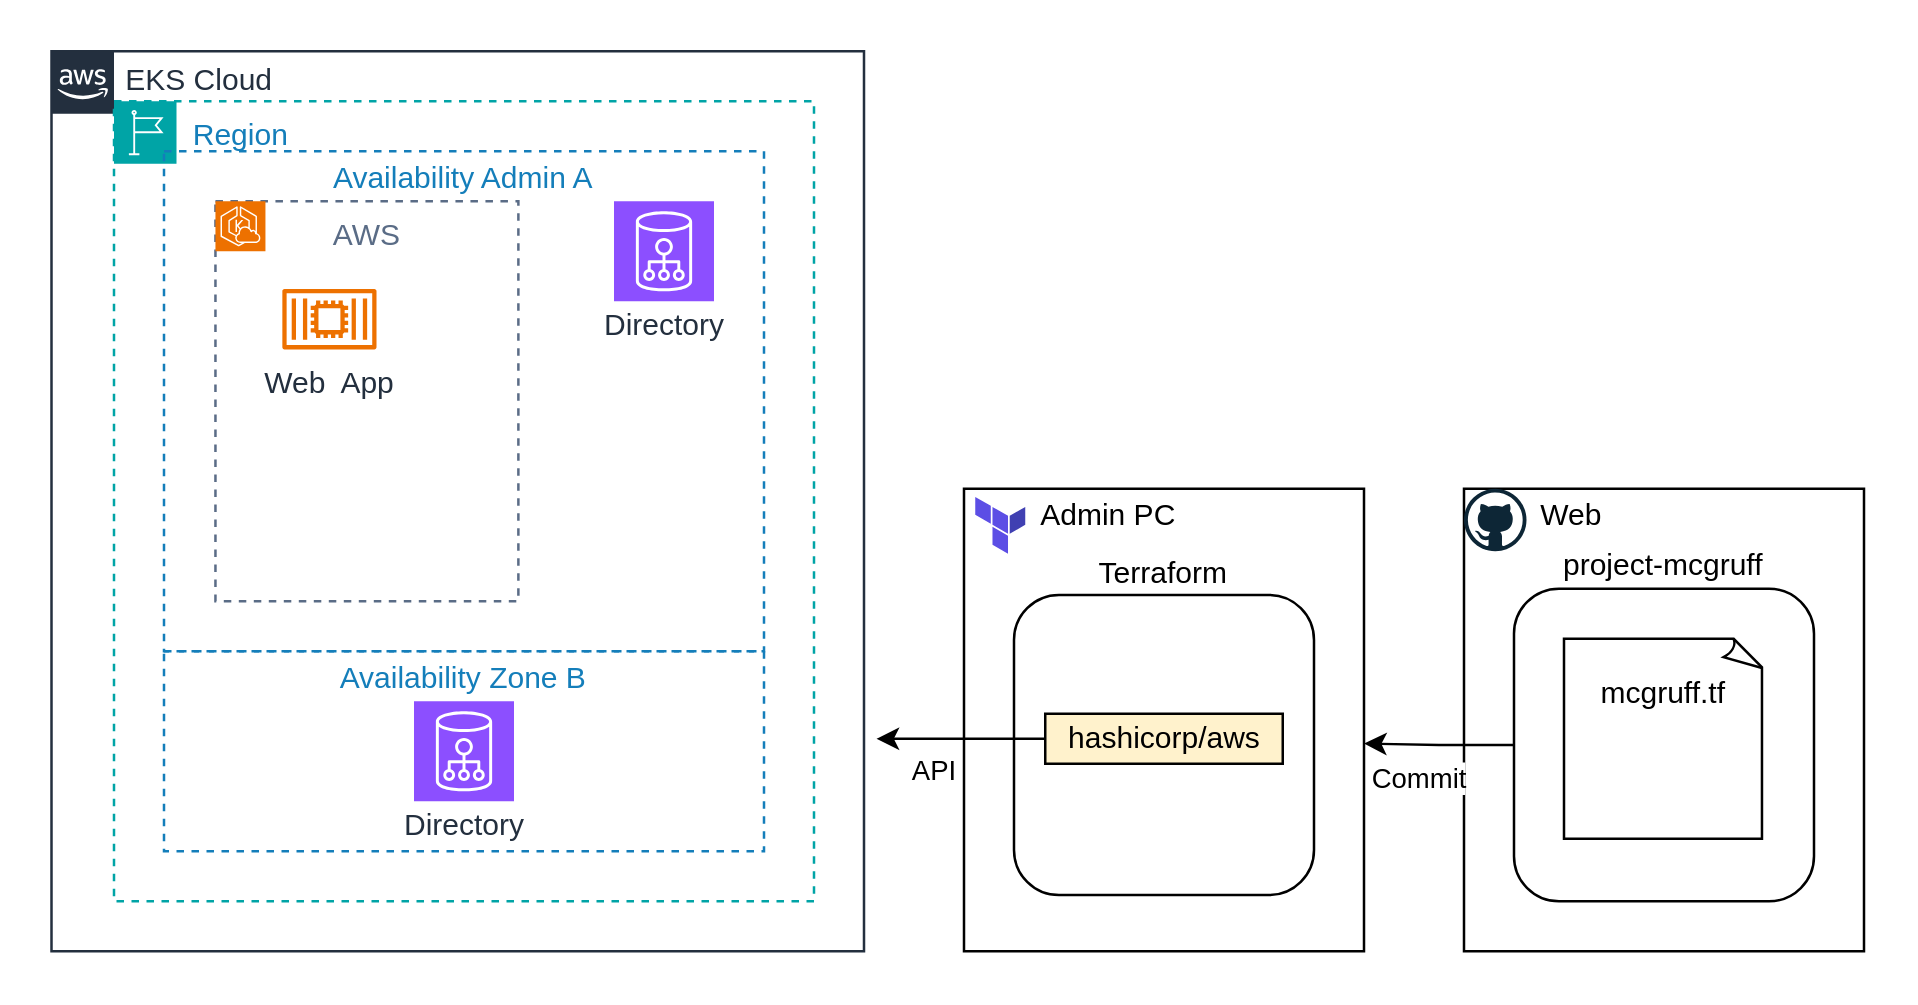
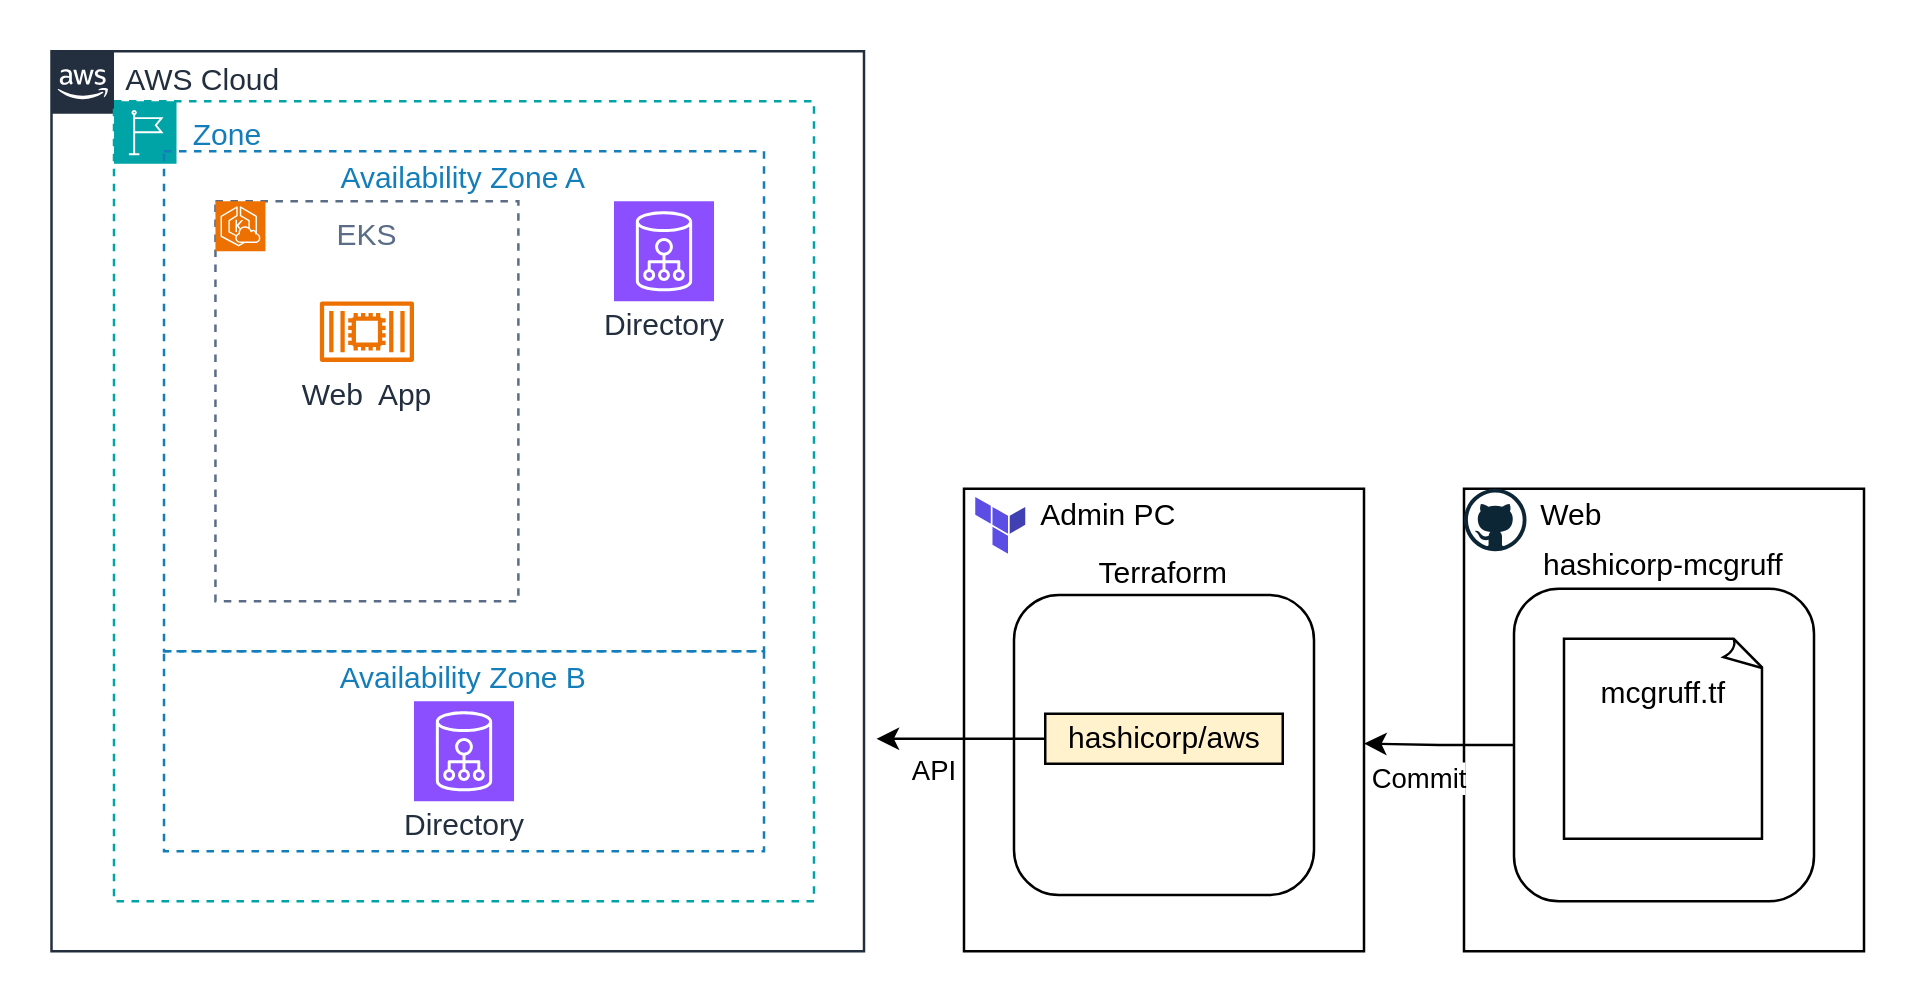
node "EKS Cloud": label "EKS Cloud" -> "AWS Cloud"
node "Region": label "Region" -> "Zone"
node "Availability Admin A": label "Availability Admin A" -> "Availability Zone A"
node "AWS": label "AWS" -> "EKS"
node "Web App": moved (329, 319) -> (367, 332)
node "project-mcgruff": label "project-mcgruff" -> "hashicorp-mcgruff"
